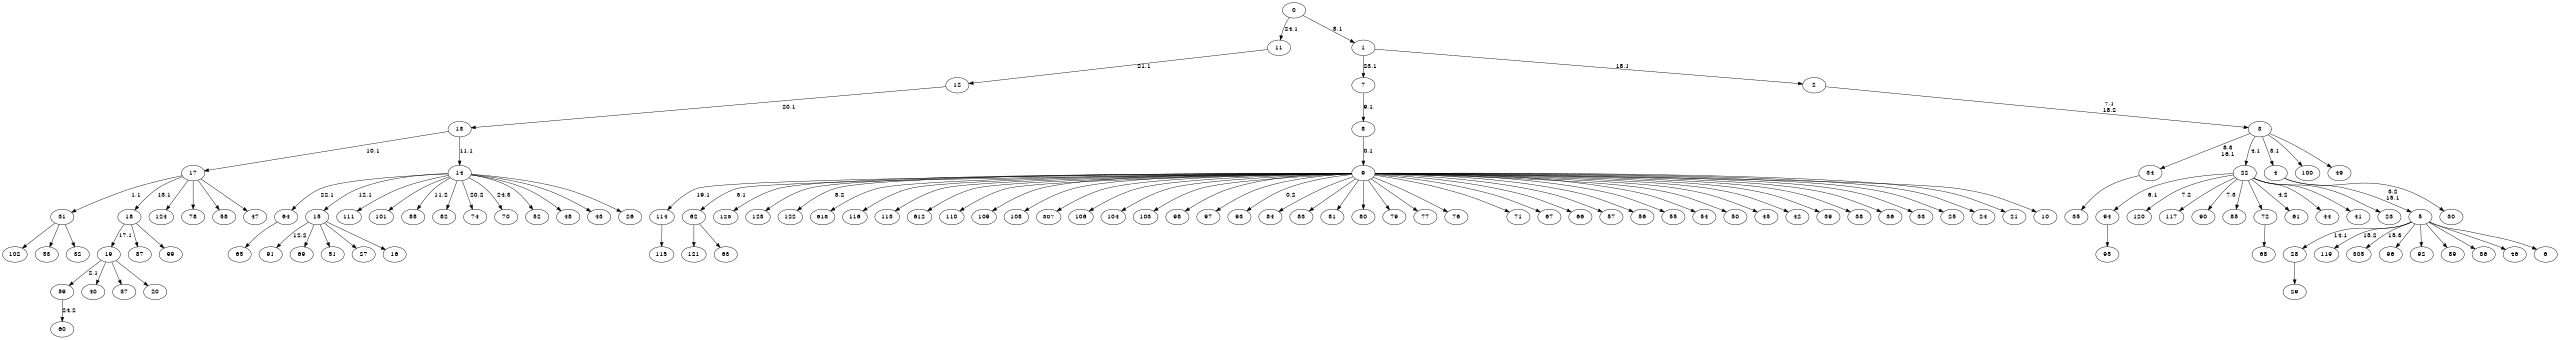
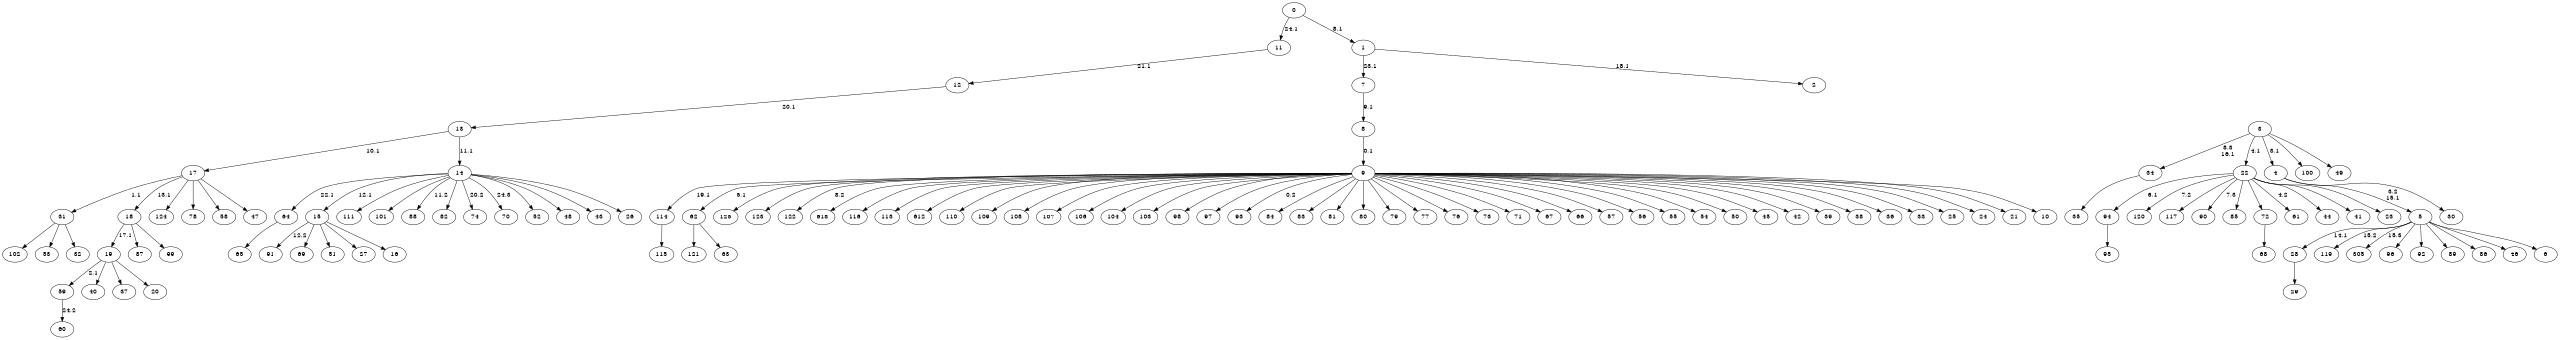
edge "2" -> "3": removed, label "7,1 18,2"
node "307": label "307" -> "107"
node "73": added
